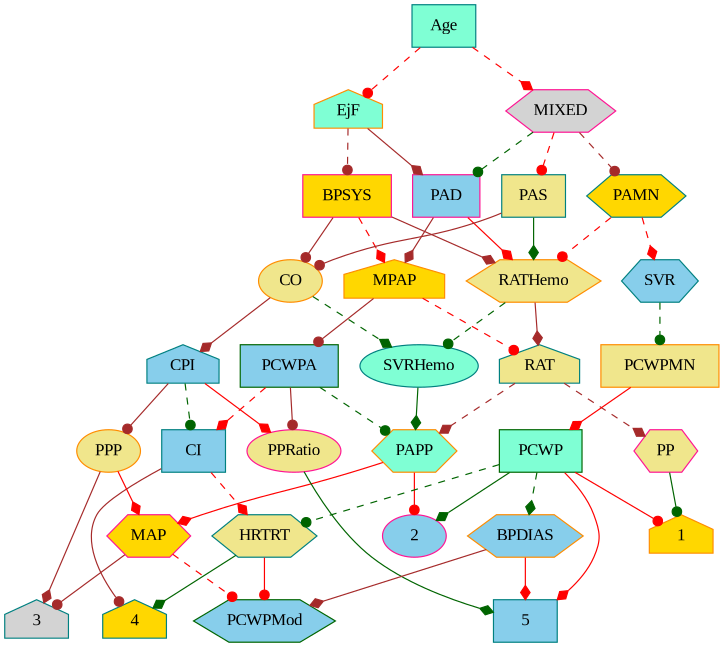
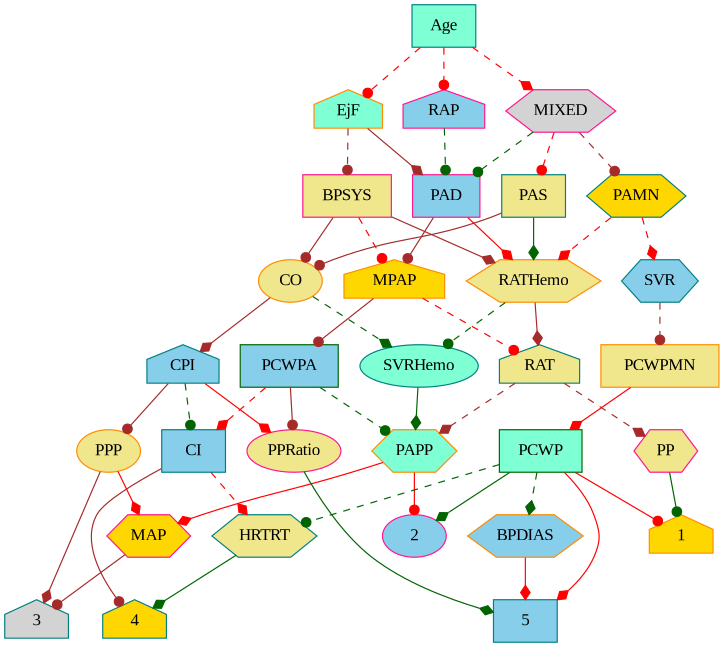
node "RAP": added
node "BPSYS": fillcolor gold -> khaki
edge "PAMN" -> "RATHemo": arrowhead dot -> diamond
edge "BPSYS" -> "MPAP": arrowhead diamond -> dot
edge "PAD" -> "MPAP": arrowhead diamond -> dot
edge "SVR" -> "PCWPMN": color darkgreen -> brown
node "PCWPMod": removed
